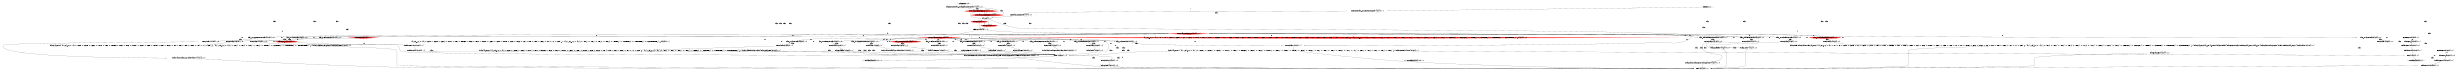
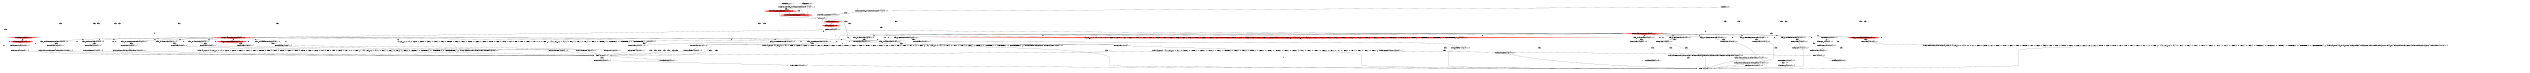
node "primaryExpression['1', '0', '0']": added
node "_errHandler.reportError(this,re)@@@158@@@['1', '0', '0']": removed
